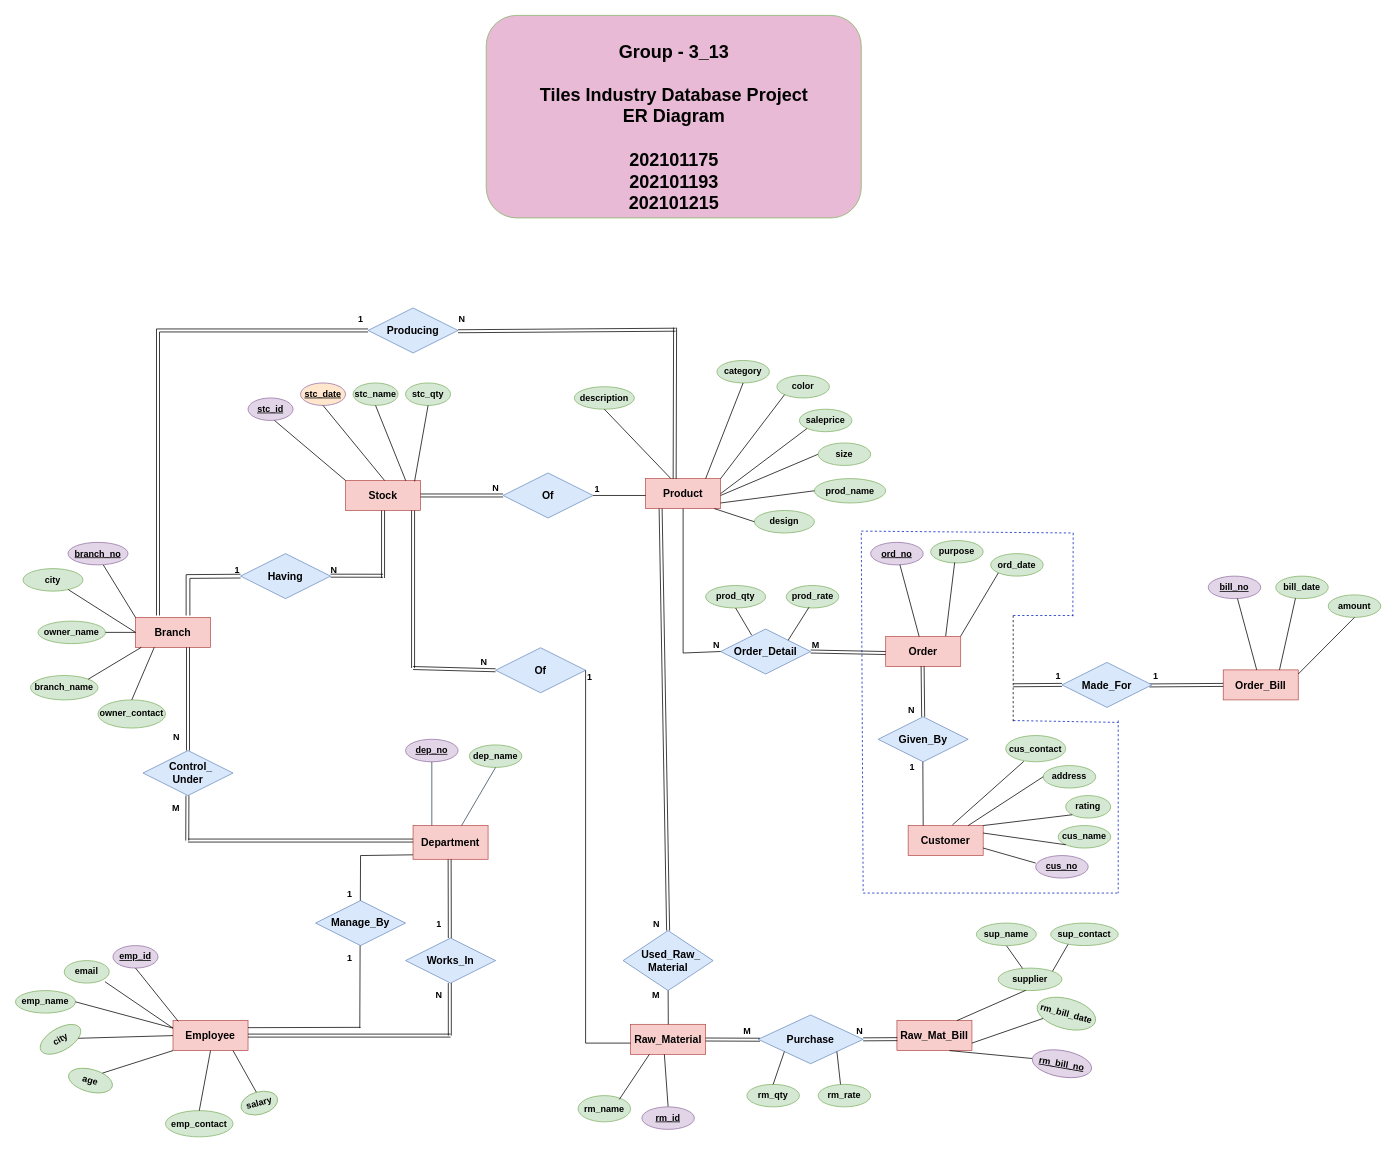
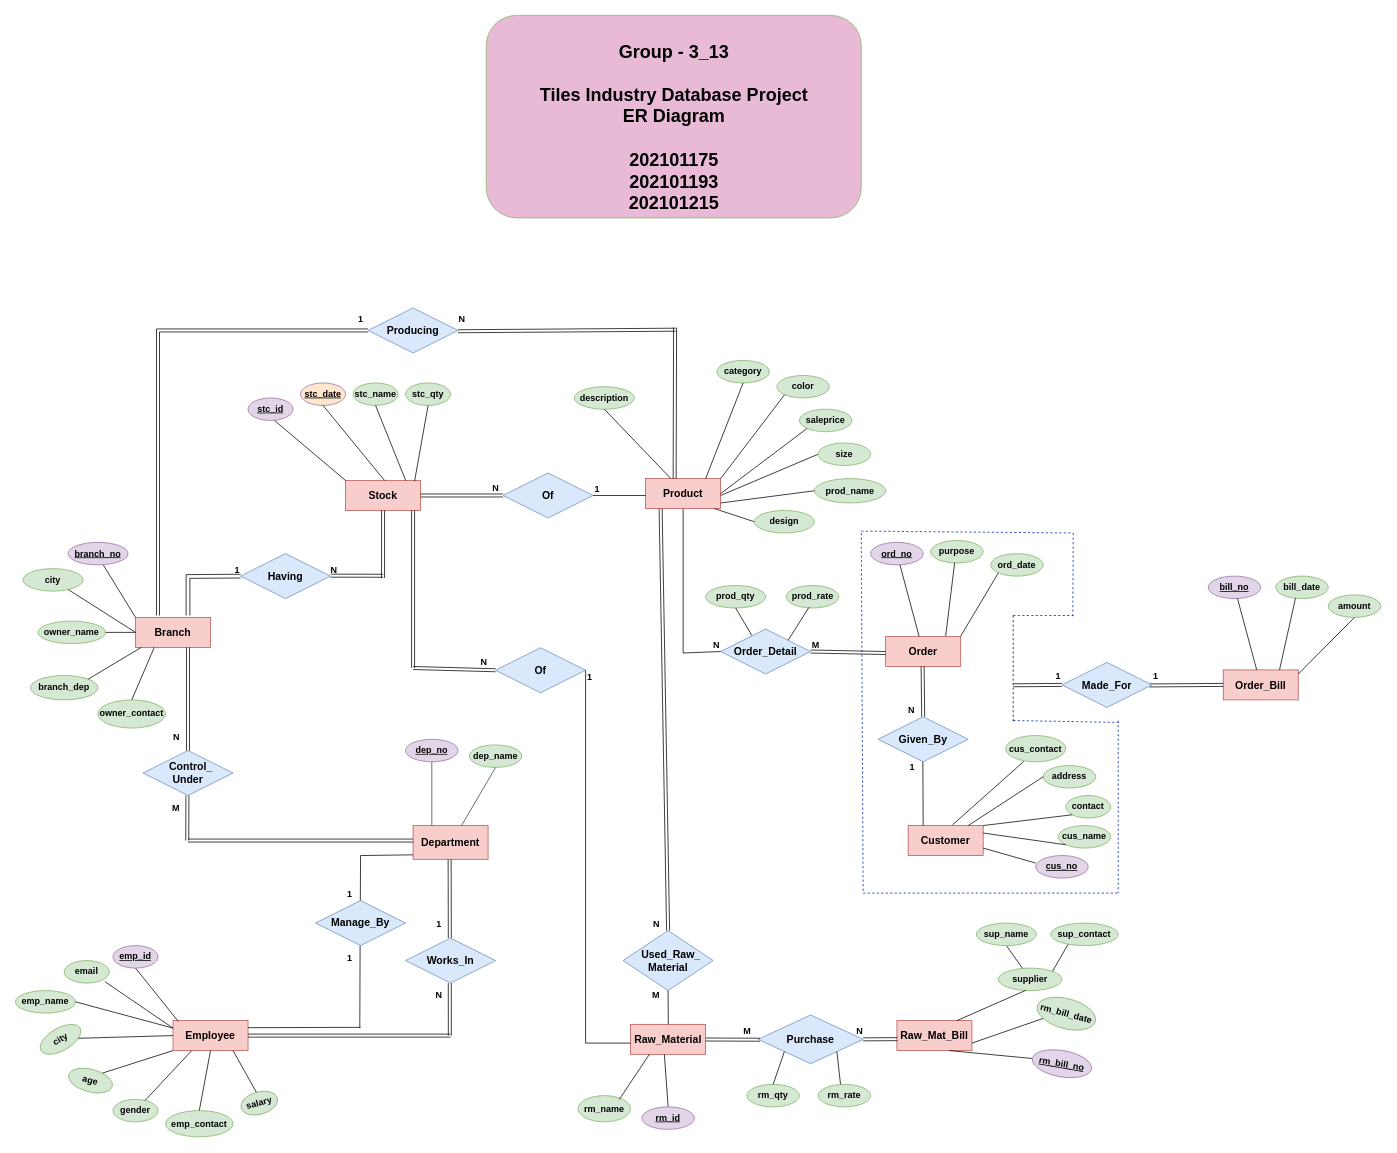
node "branch_name": label "branch_name" -> "branch_dep"
node "rating": label "rating" -> "contact"
edge "Employee" -- "gender": added
node "gender": added
